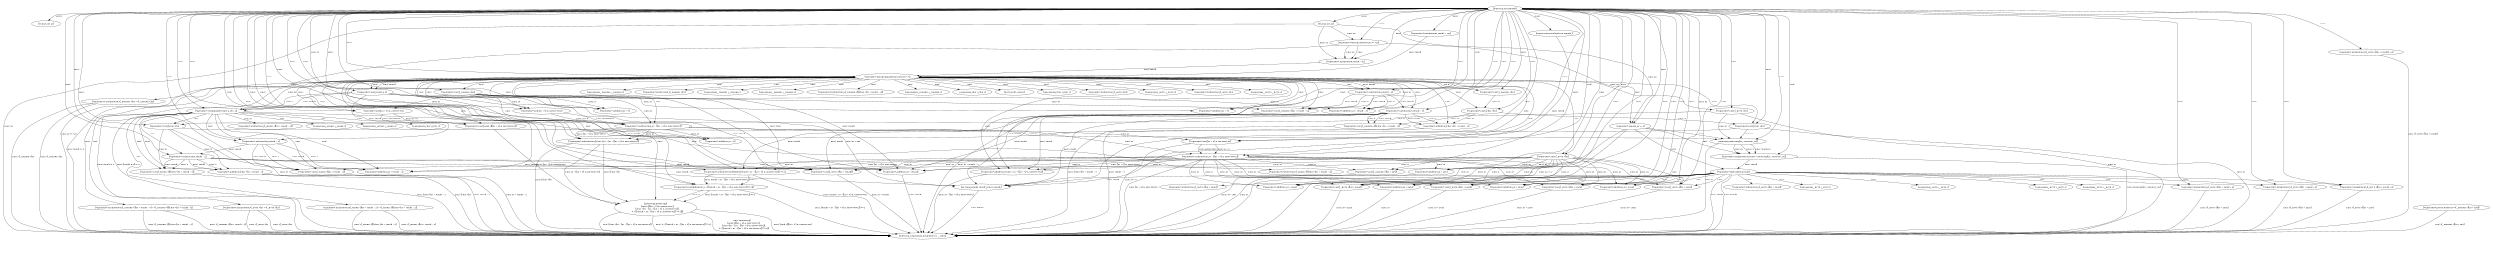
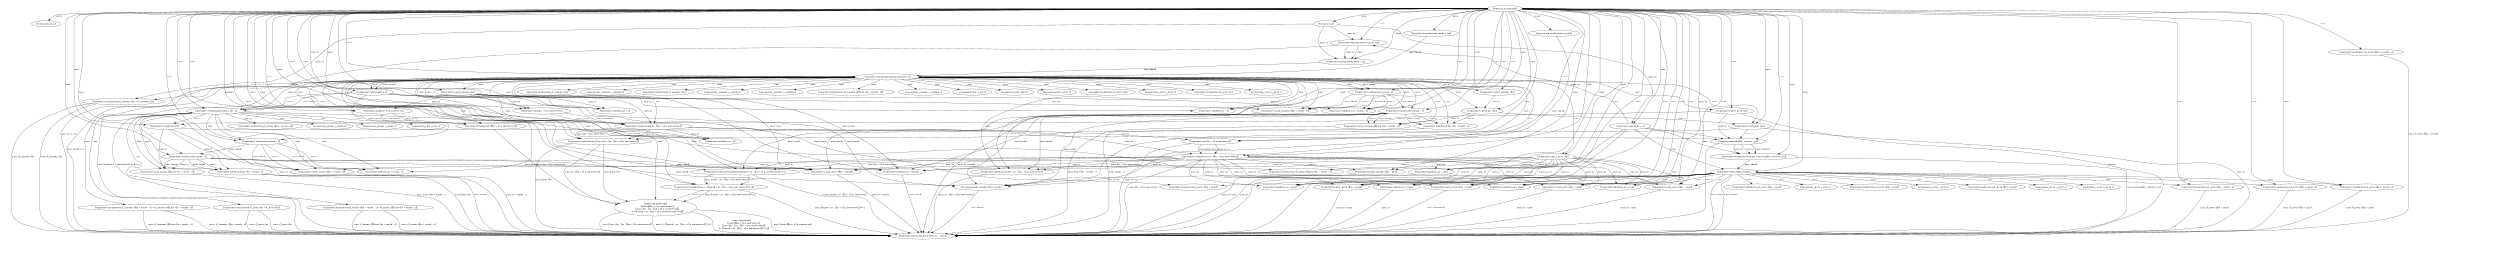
edge "(METHOD,IGDstartelt)" -> "(<operator>.logicalNot,!result)": added, label "DDG:"
node "(PARAM,int a1)": label "(PARAM,int a1)" -> "(PARAM,return a1)"
node "(IDENTIFIER,result,return equals;)": label "(IDENTIFIER,result,return equals;)" -> "(IDENTIFIER,result,return result;)"
edge "(<operator>.lessEqualsThan,a3 <= 127)" -> "(<operator>.equals,a3 == 7)": reversed
edge "(<operator>.greaterEqualsThan,result >= 4)" -> "(<operator>.cast,(_DWORD *)((char *)s1 + result - 4))": added, label "CDG:"
edge "(PARAM,int a0)" -> "(METHOD_UNKNOWN,unsigned int __cdecl)": now "(PARAM,int a0)" -> "(<operator>.assignment,*(_DWORD *)a1 = *(_DWORD *)s1)"
edge "(METHOD,IGDstartelt)" -> "(<operator>.addition,a1 + result - 2)": label "DDG: " -> "DWORD: "
node "(<operator>.indirection,*(_DWORD *)a1)": added
node "(BYTE,void *,void *)": label "(BYTE,void *,void *)" -> "(UNKNOWN,void *,void *)"
edge "(<operator>.greaterEqualsThan,result >= 4)" -> "(<operator>.addition,a1 + result - 4)": label "DDG: a1" -> "CDG: "
edge "(<operator>.and,result & 2)" -> "(<operator>.addition,a1 + result)": now "(<operator>.and,result & 2)" -> "(<operator>.indirection,*(_BYTE *)(a1 + 2820))"
edge "(<operator>.and,result & 2)" -> "(RETURN,equals result;,return result;)": label "DDG: a1 + 384" -> "DDG: result"
edge "(<operator>.cast,(_BYTE *)a1)" -> "(<operator>.addition,a1 + result - 2)": now "(<operator>.cast,(_BYTE *)a1)" -> "(<operator>.indirection,*(_WORD *)((char *)s1 + result - 2))"
edge "(<operator>.logicalNot,!result)" -> "(<operator>.indirection,*(_BYTE *)(a1 + 2820))": label "CDG: " -> "DDG: a1"
node "(<operator>.indirection,*(_BYTE *)(a1 + 2564))": added
node "(<operator>.indirection,*(_BYTE *)(a1 + 2692))": added
edge "(<operator>.cast,(_BYTE *)(a1 + 2436))" -> "(METHOD_UNKNOWN,unsigned int __cdecl)": label "DDG: a1 + 2436" -> "DDG: 0xFFFFFFFC"
node "(<operator>.preIncrement,++*(_DWORD *)(a1 + 384))": removed
